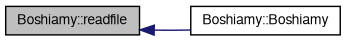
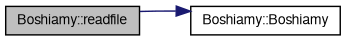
edge "Boshiamy::Boshiamy" -> "Boshiamy::readfile": reversed
